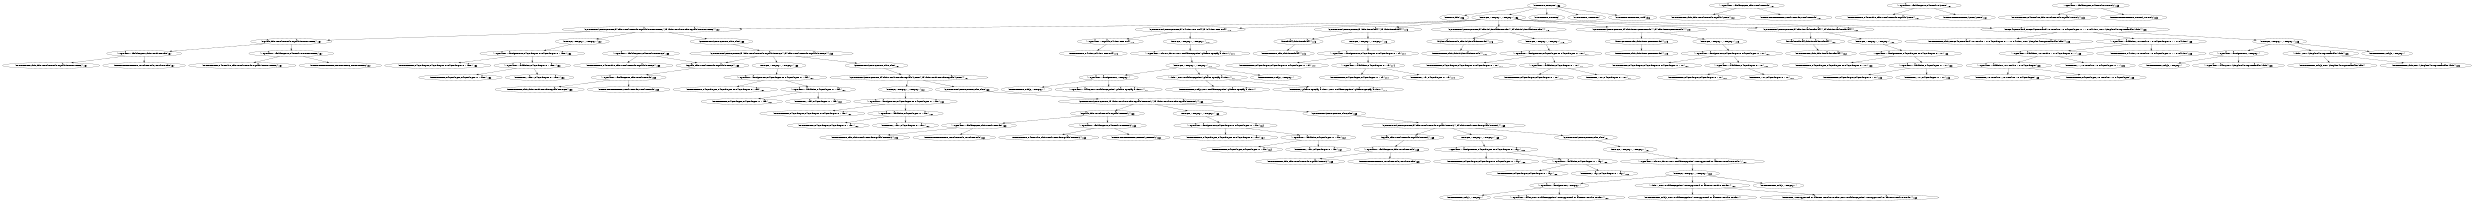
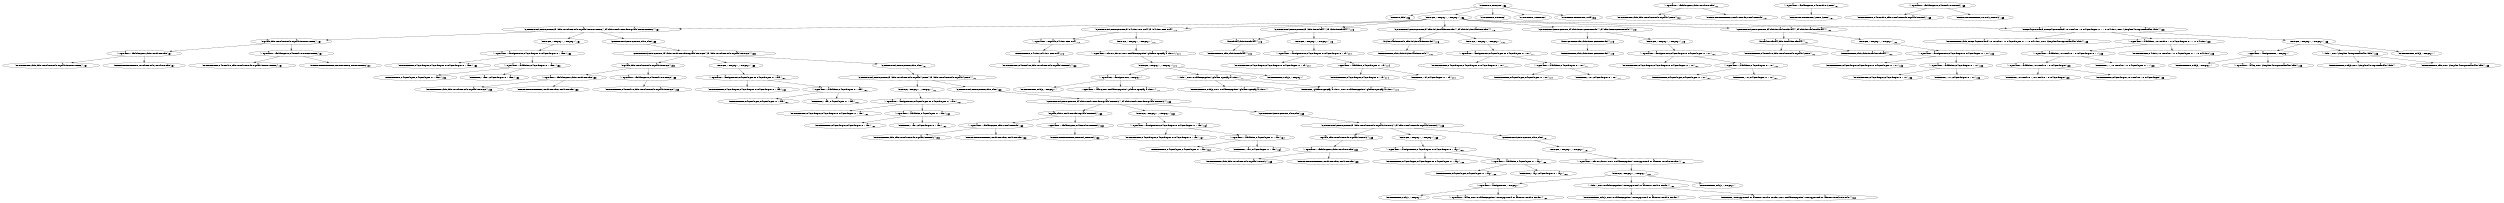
edge "(<operator>.fieldAccess,P4Resolve.SAFE)" -> "(IDENTIFIER,P4Resolve,this.resolvemode.equals(SAFE))": now "(isMarkersforall,this.isMarkersforall())" -> "(IDENTIFIER,P4Resolve,this.resolvemode.equals(SAFE))"
node "(isMarkersforall,this.isMarkersforall())": text "182" -> "181"
edge "(<operator>.fieldAccess,P4Resolve.FORCE)" -> "(equals,this.resolvemode.equals(FORCE))": reversed
edge "(<operator>.fieldAccess,P4Resolve.THEIRS)" -> "(IDENTIFIER,P4Resolve,this.resolvemode.equals(THEIRS))": now "(IDENTIFIER,P4View,P4View == null)" -> "(IDENTIFIER,P4Resolve,this.resolvemode.equals(THEIRS))"
